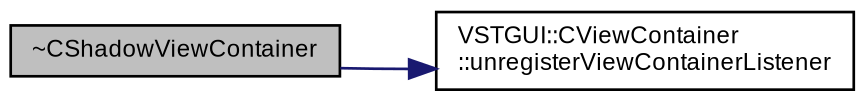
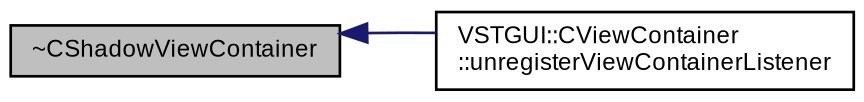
edge "~CShadowViewContainer" -> "VSTGUI::CViewContainer ::unregisterViewContainerListener": reversed
